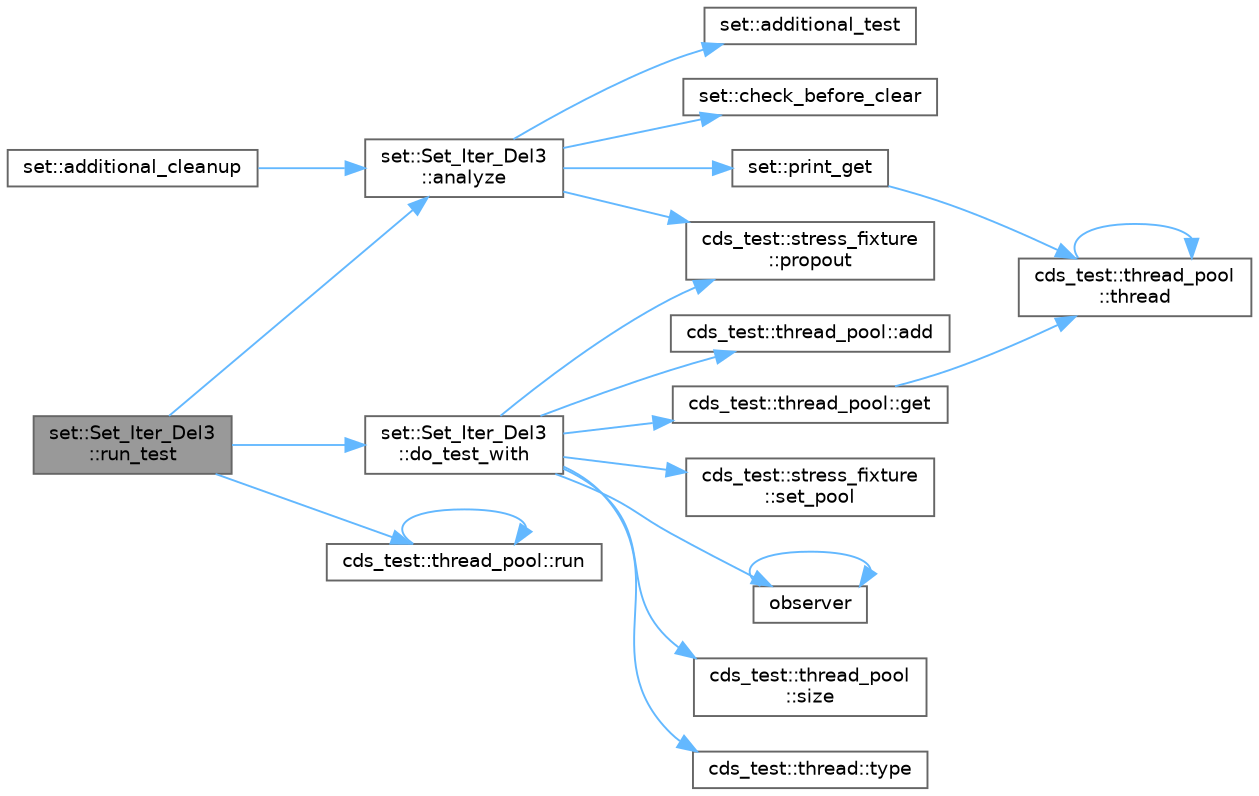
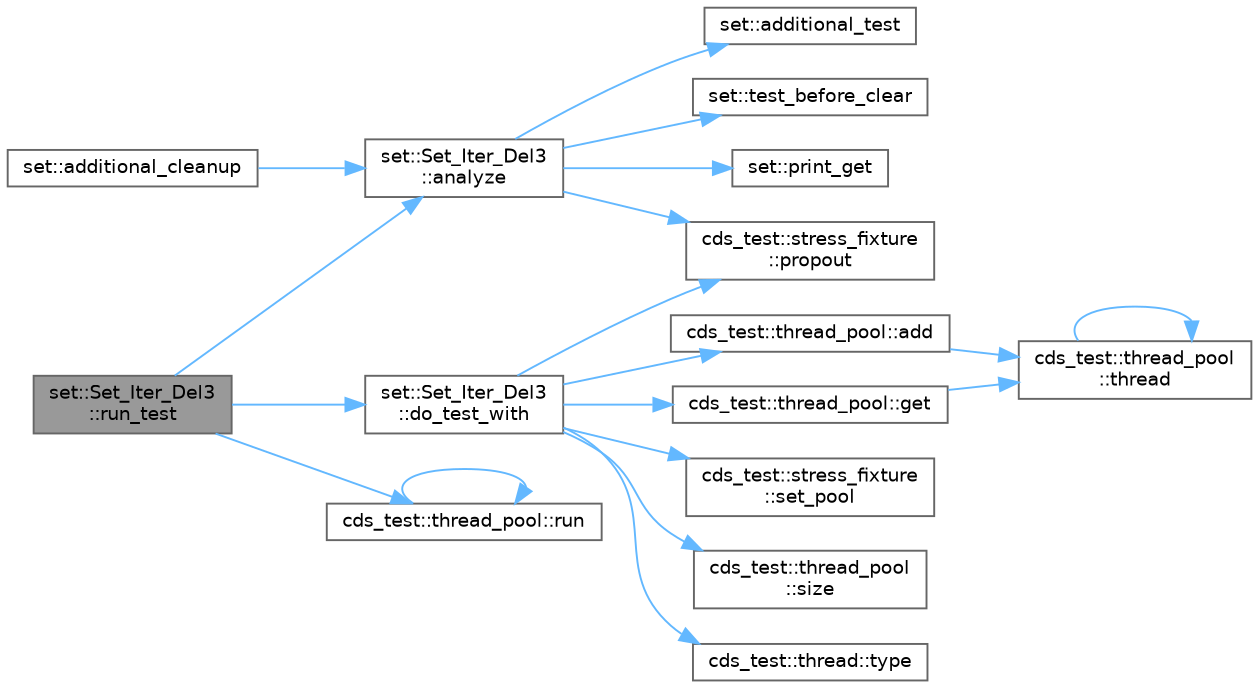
node "set::check_before_clear": label "set::check_before_clear" -> "set::test_before_clear"
edge "set::print_get" -> "cds_test::thread_pool ::thread": now "cds_test::thread_pool::add" -> "cds_test::thread_pool ::thread"
node "observer": removed
